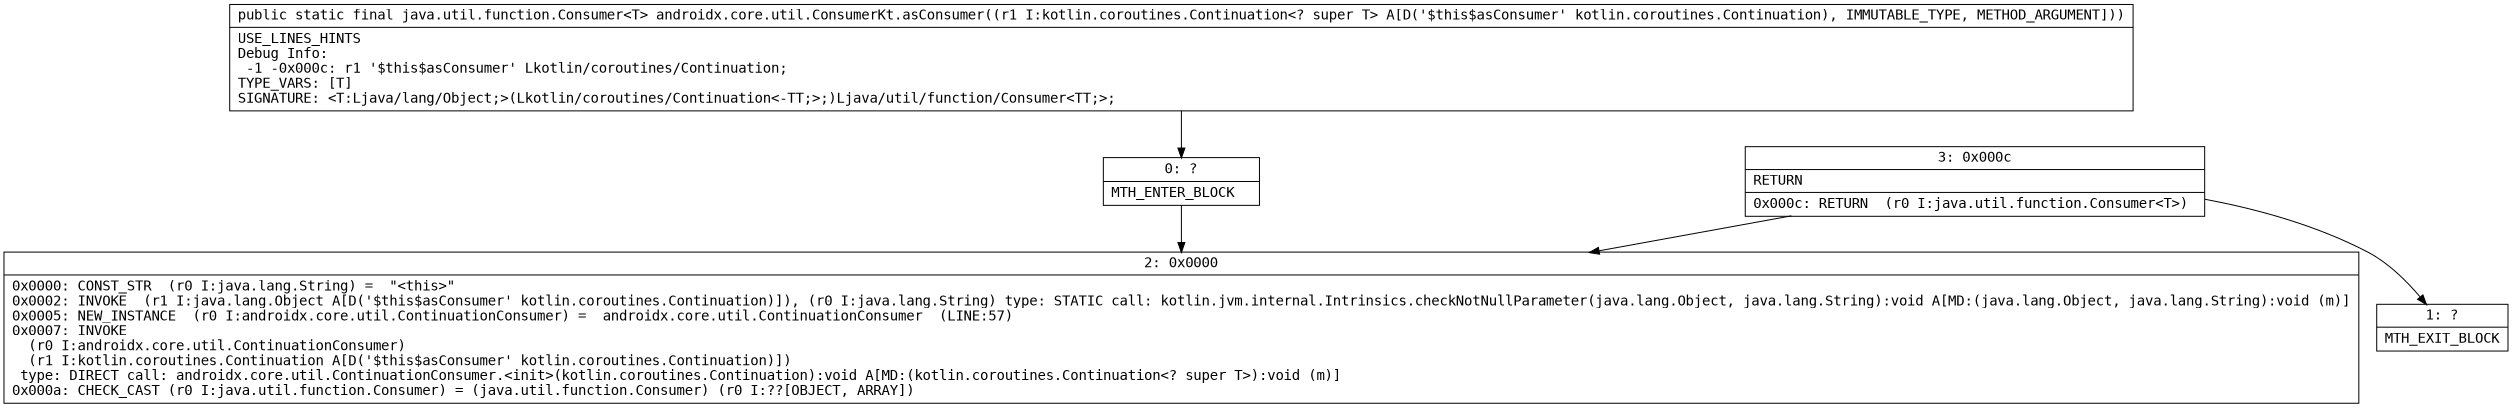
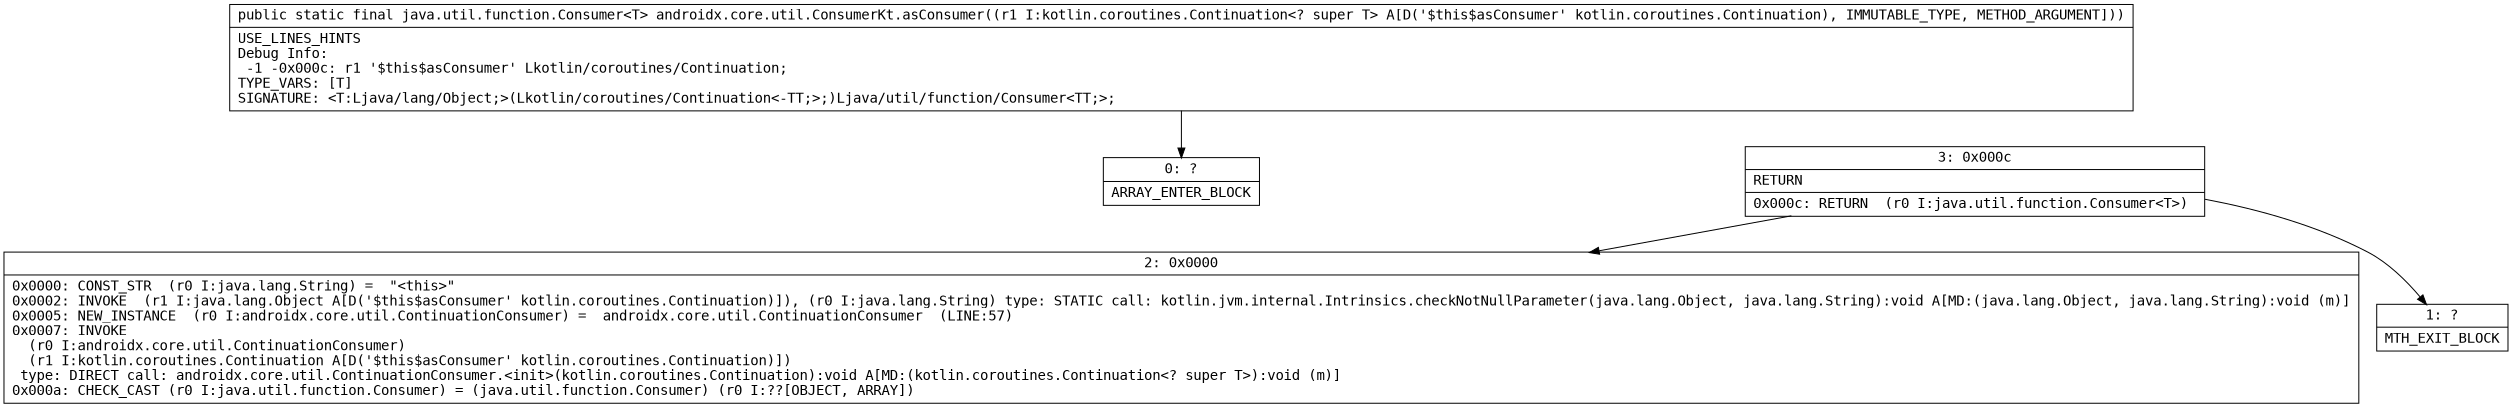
node "0: ?": text "MTH_ENTER_BLOCK" -> "ARRAY_ENTER_BLOCK"
edge "0: ?" -> "2: 0x0000": removed
